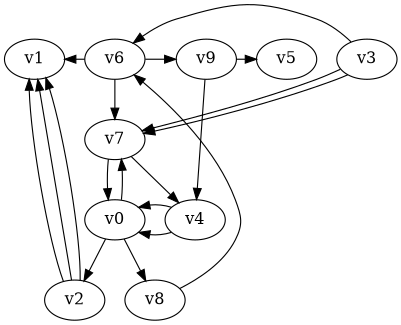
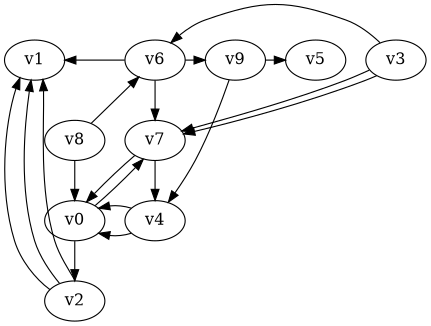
edge "v0" -> "v8": reversed
